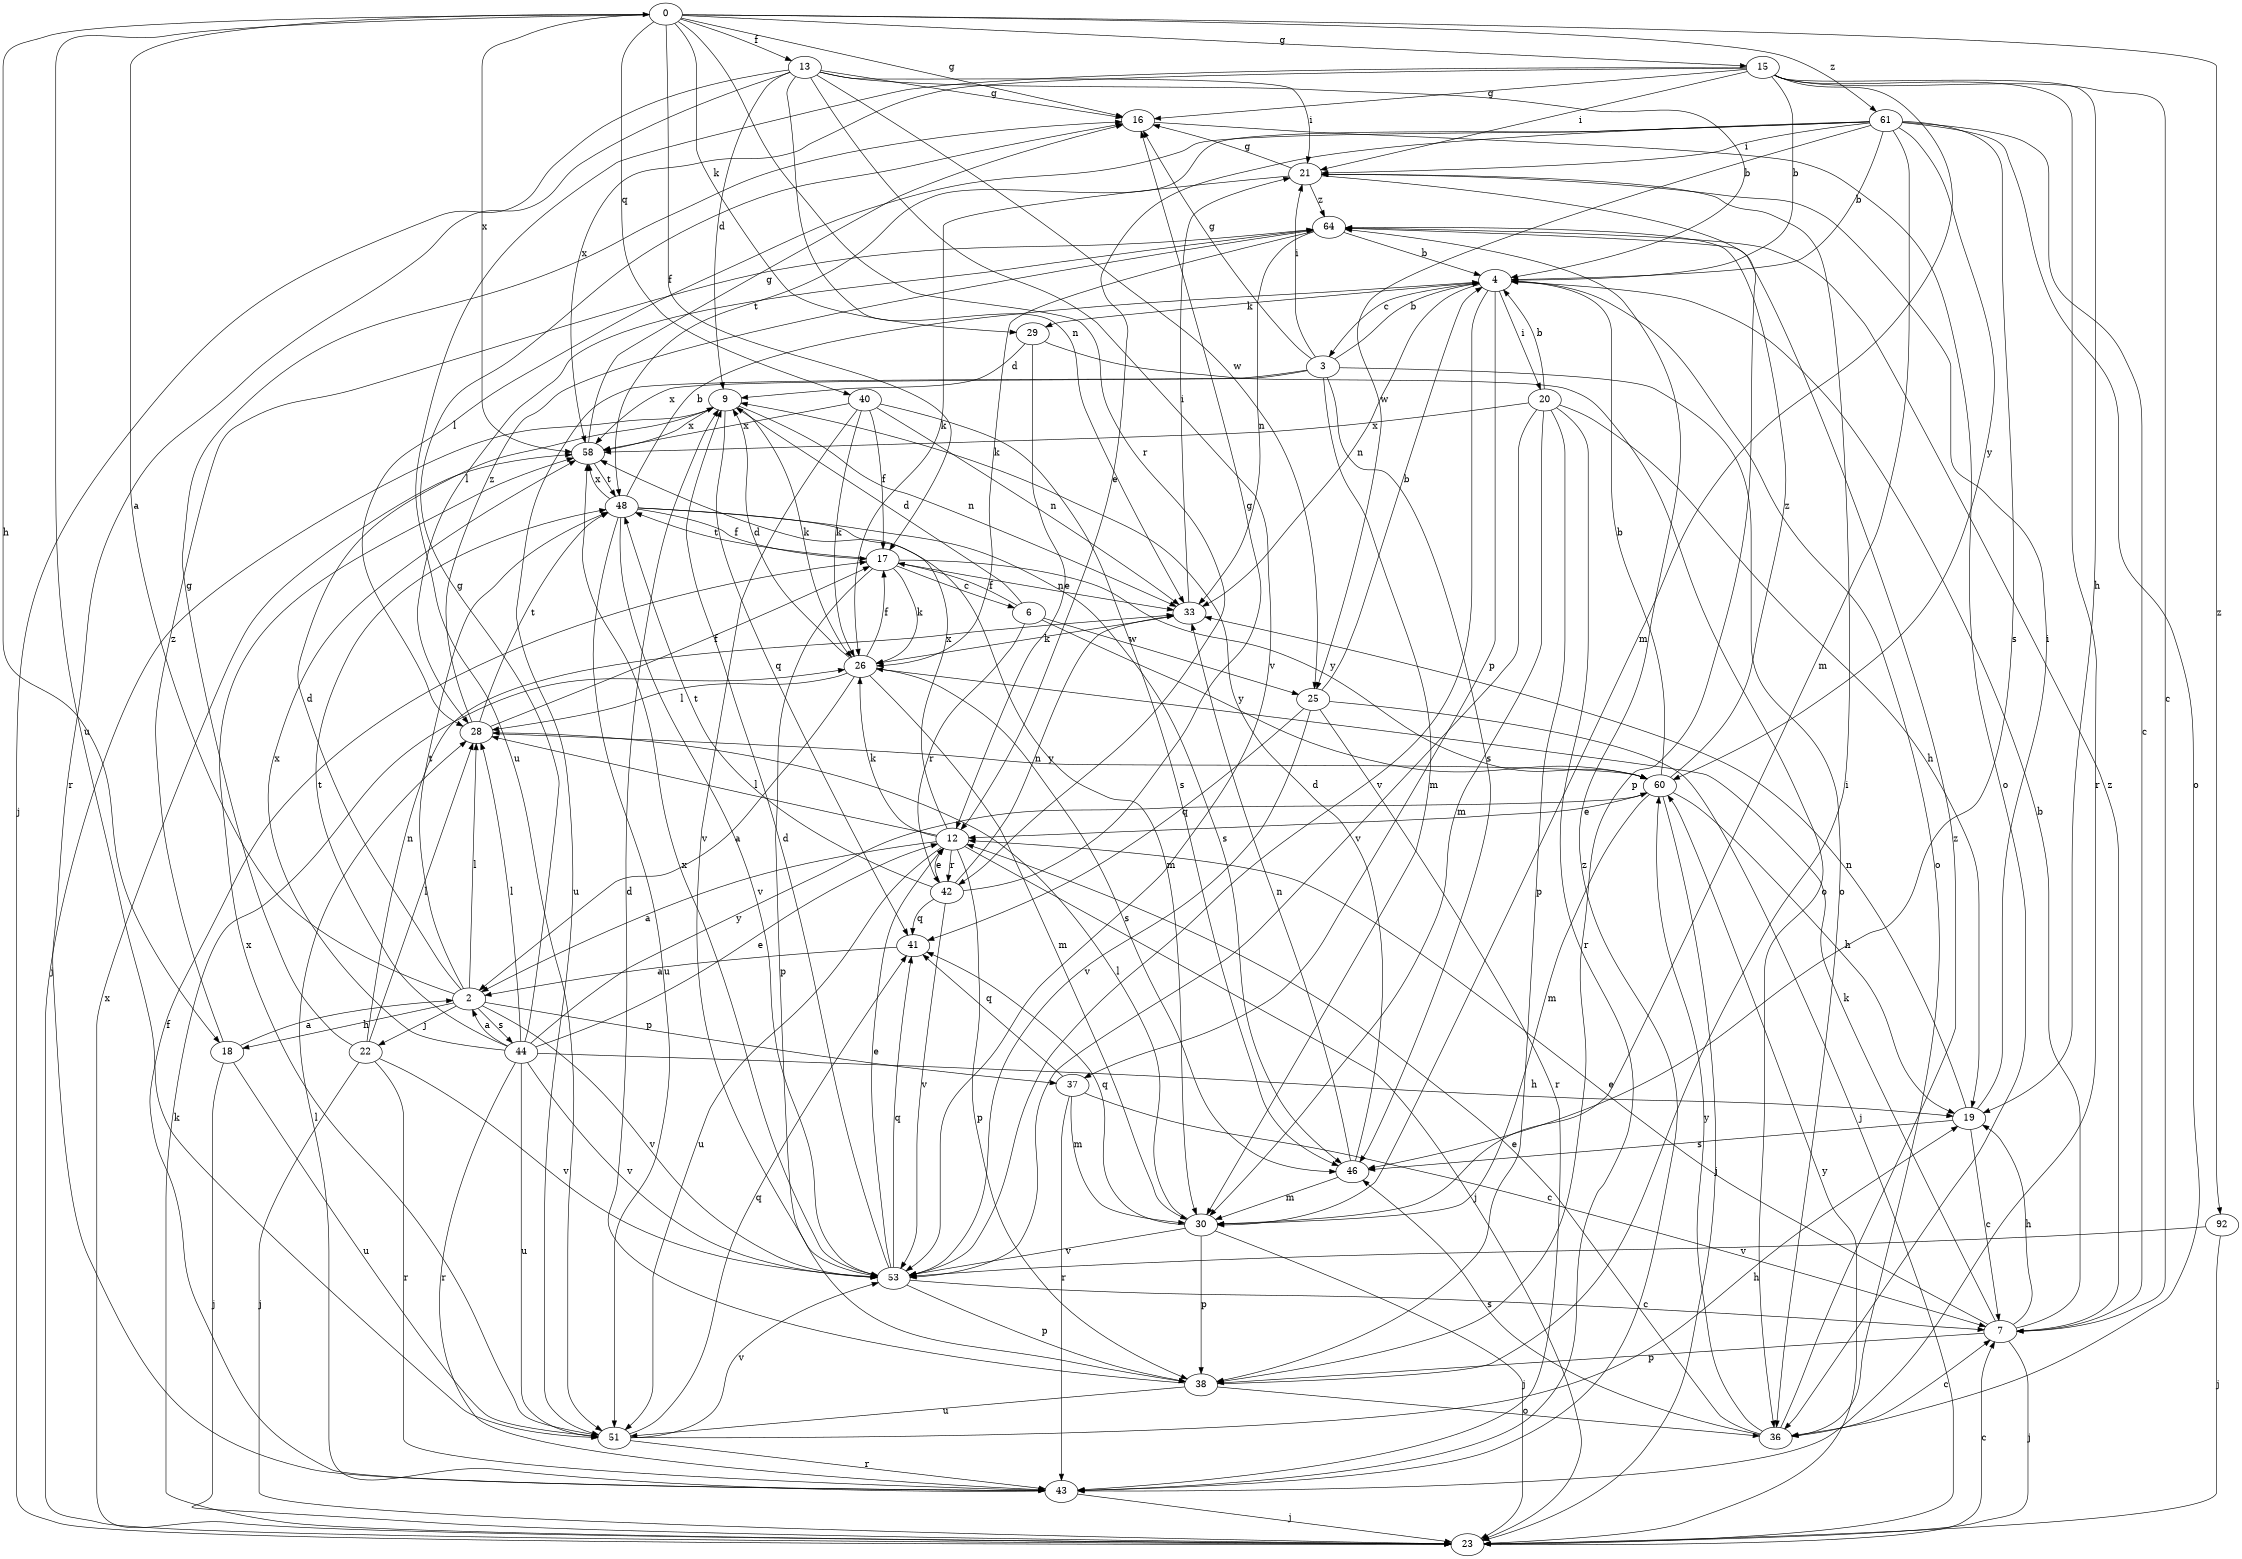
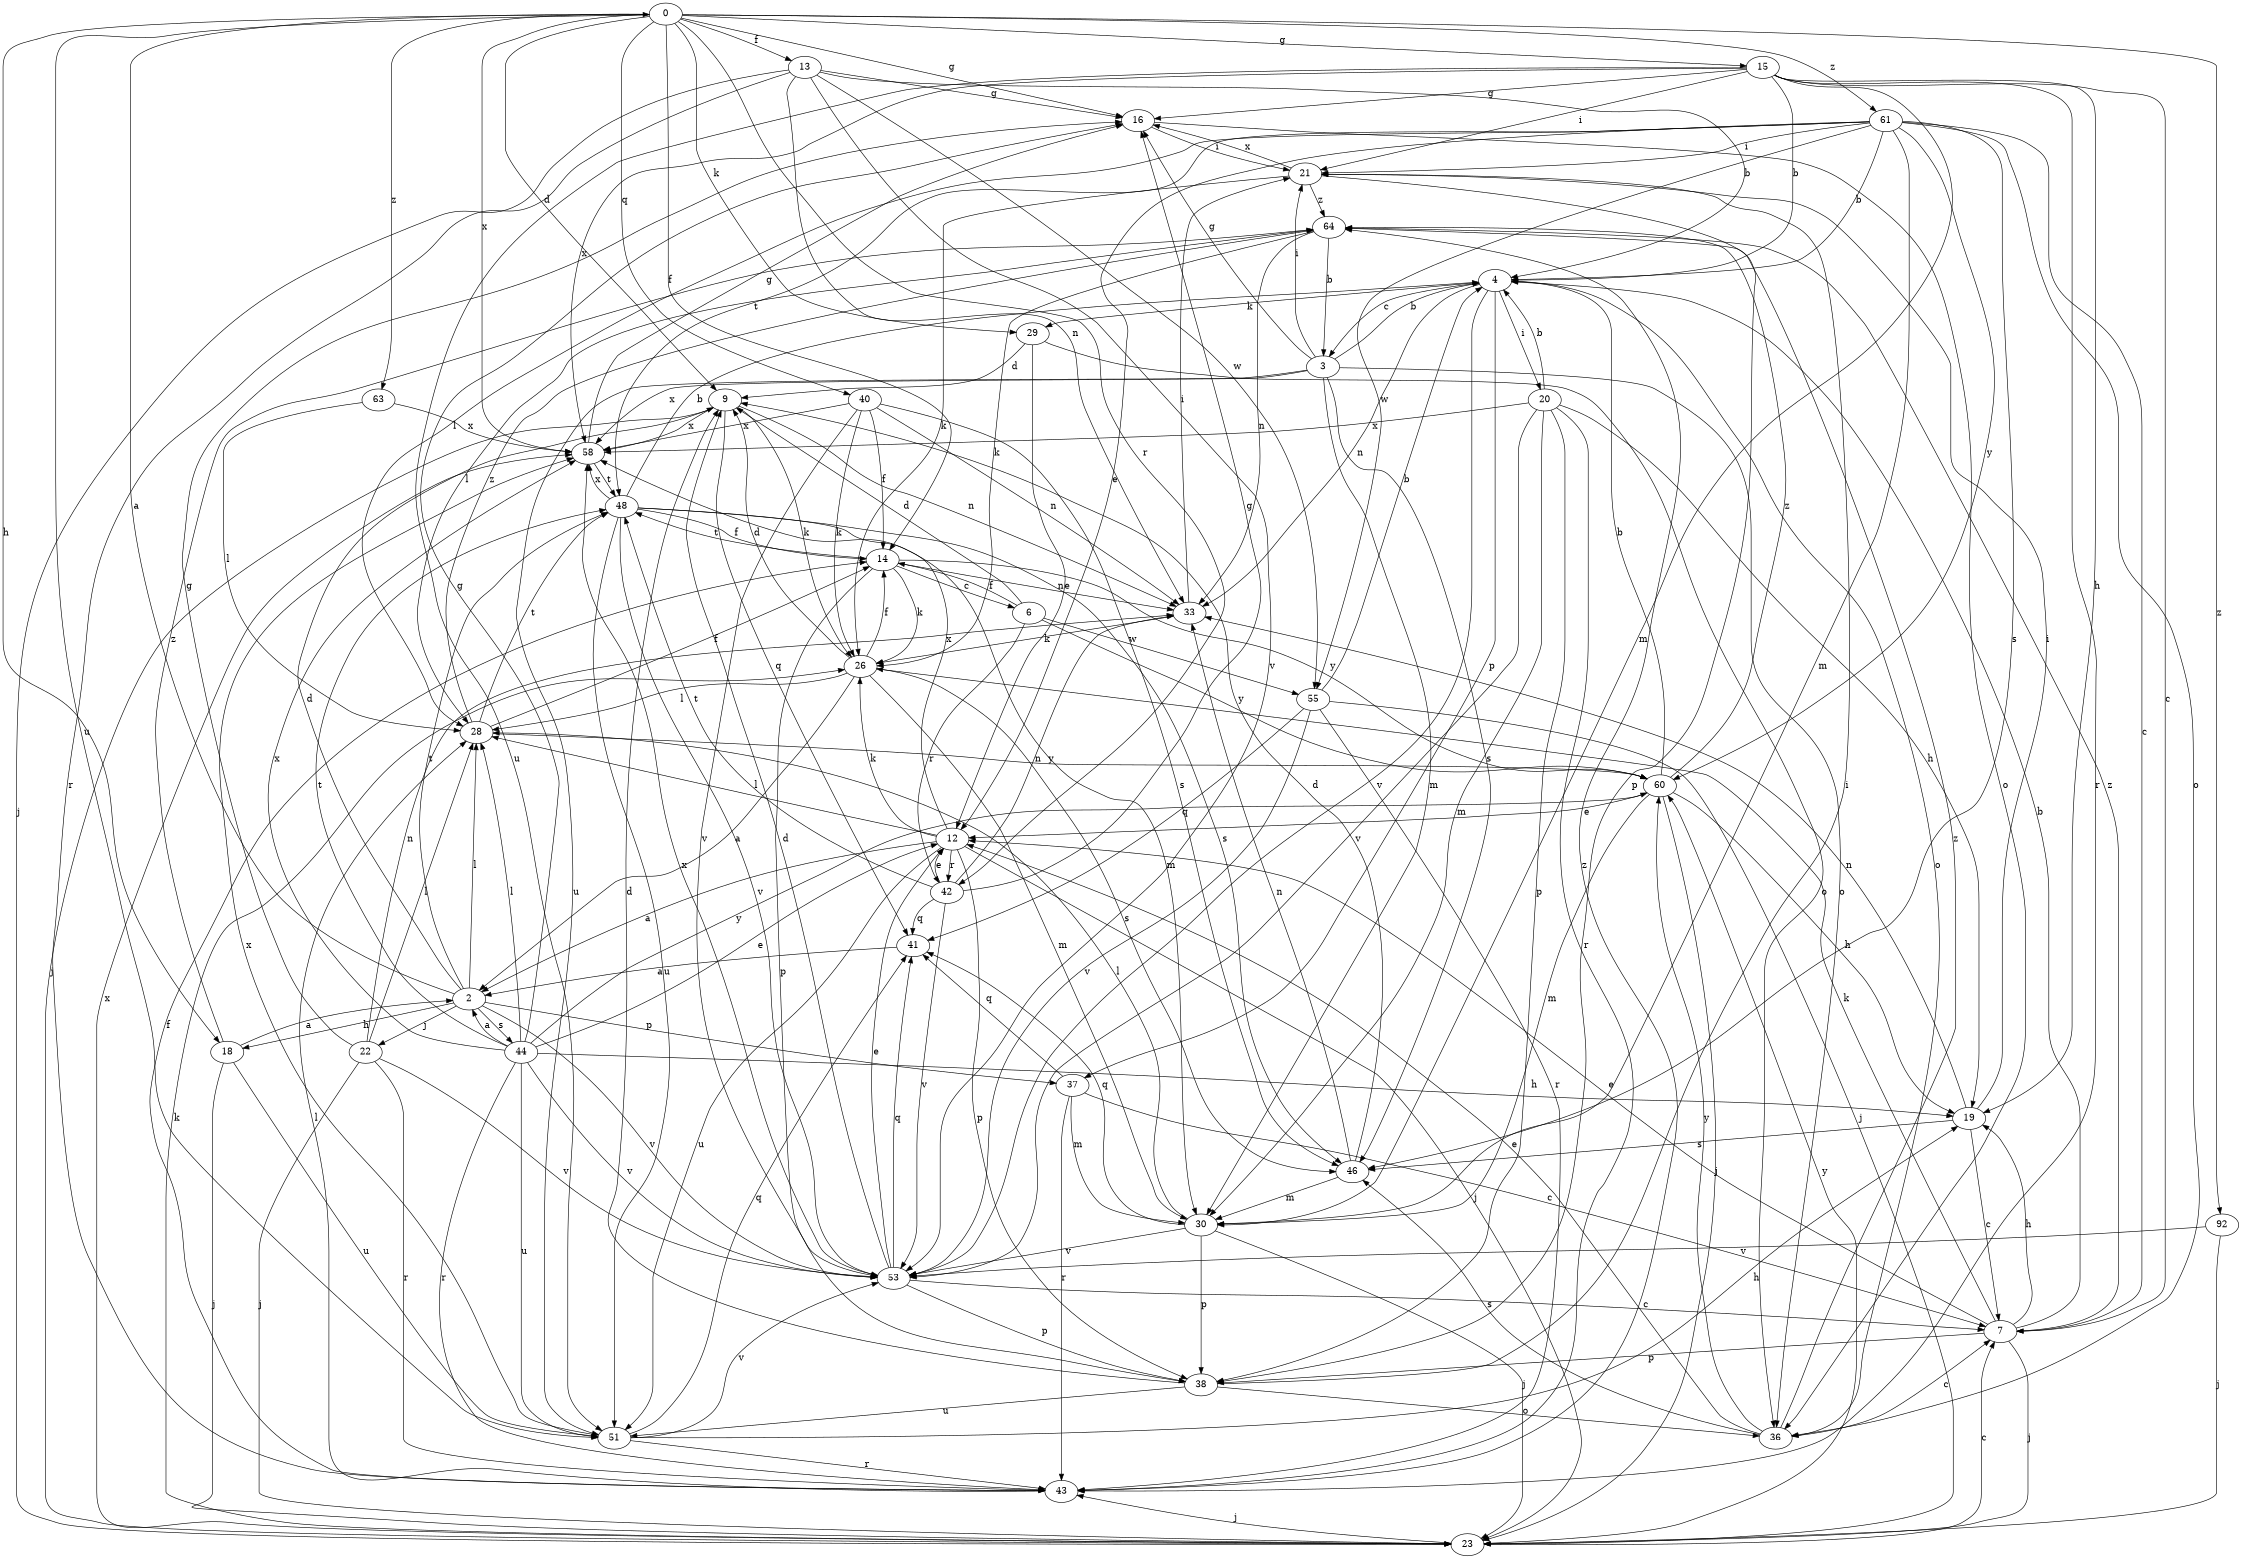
edge "13" -> "21": now "16" -> "21"
edge "21" -> "16": label "g" -> "x"
edge "13" -> "9": now "0" -> "9"
edge "64" -> "4": now "64" -> "3"
node "63": added
node "17": label "17" -> "14"
node "25": label "25" -> "55"
edge "43" -> "23": reversed
